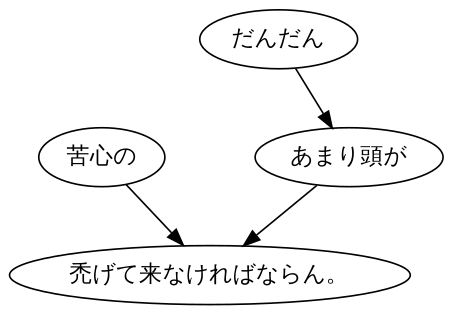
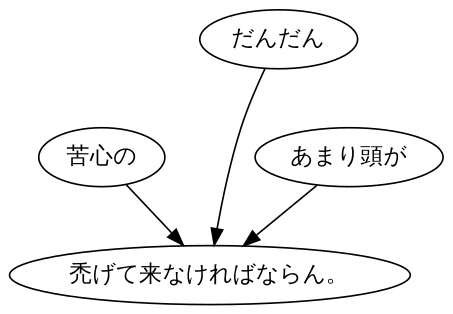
edge "だんだん" -> "あまり頭が": now "だんだん" -> "禿げて来なければならん。"
